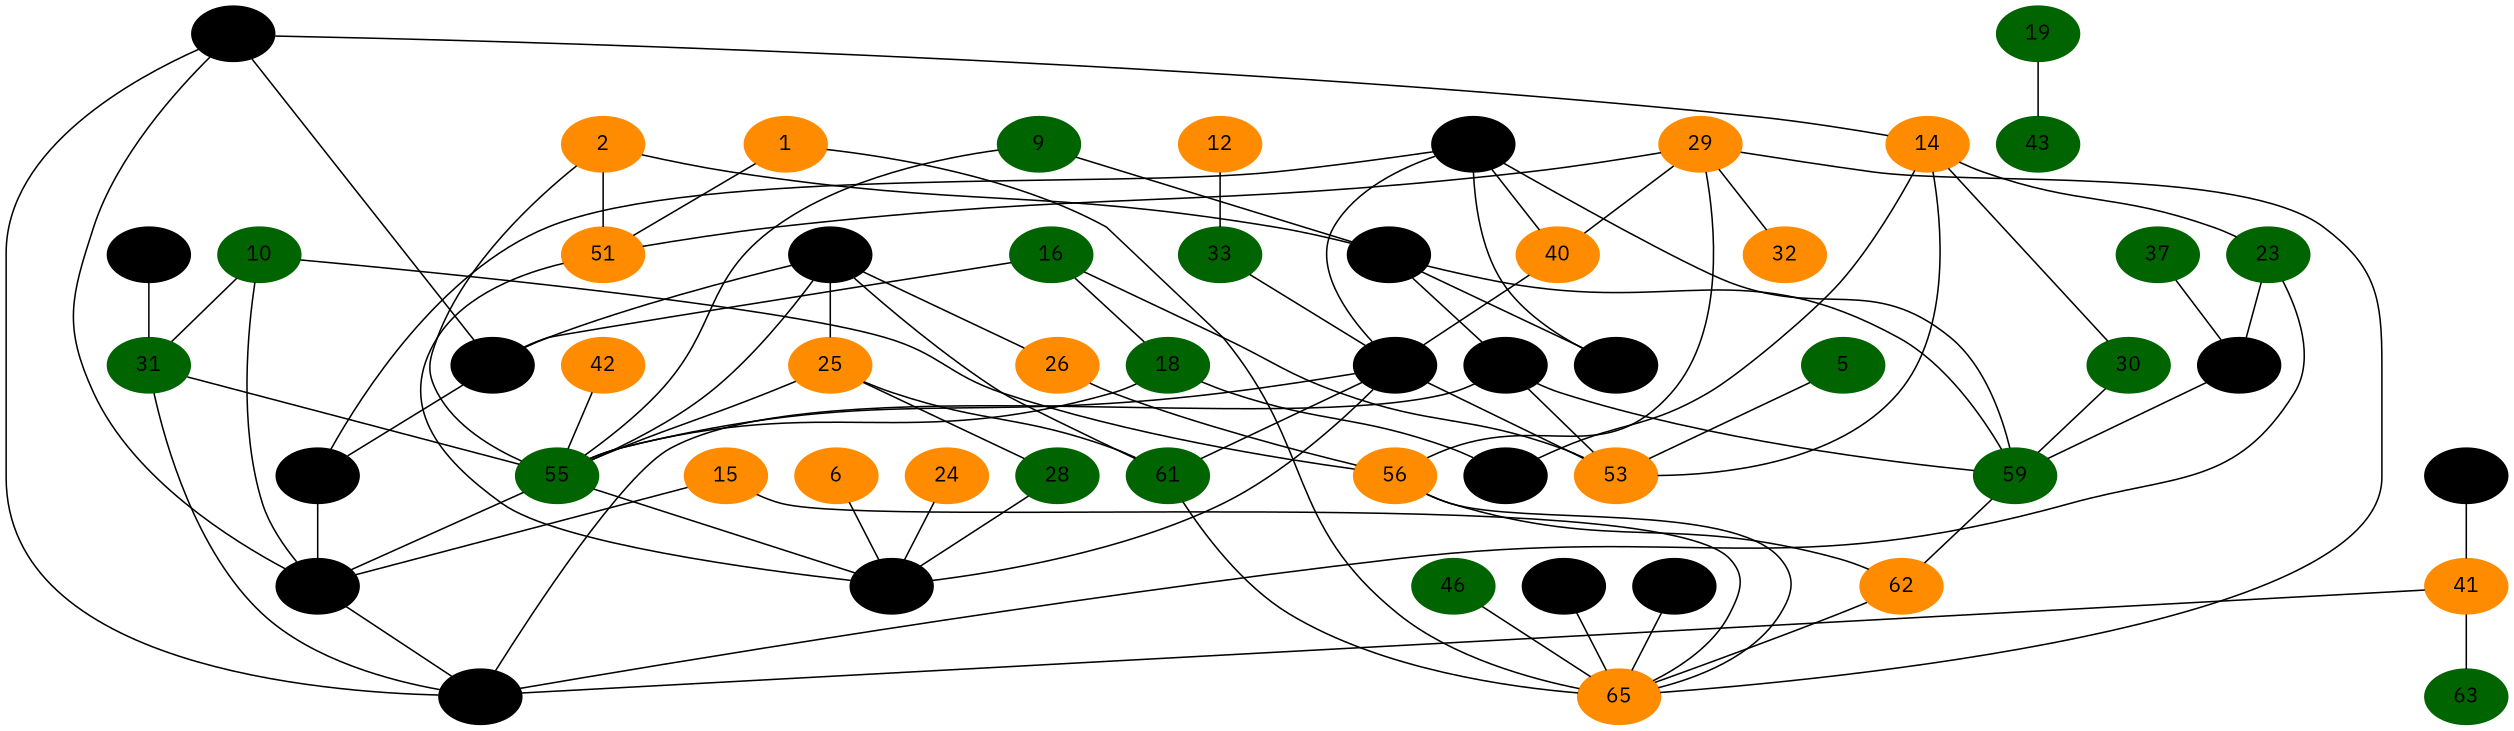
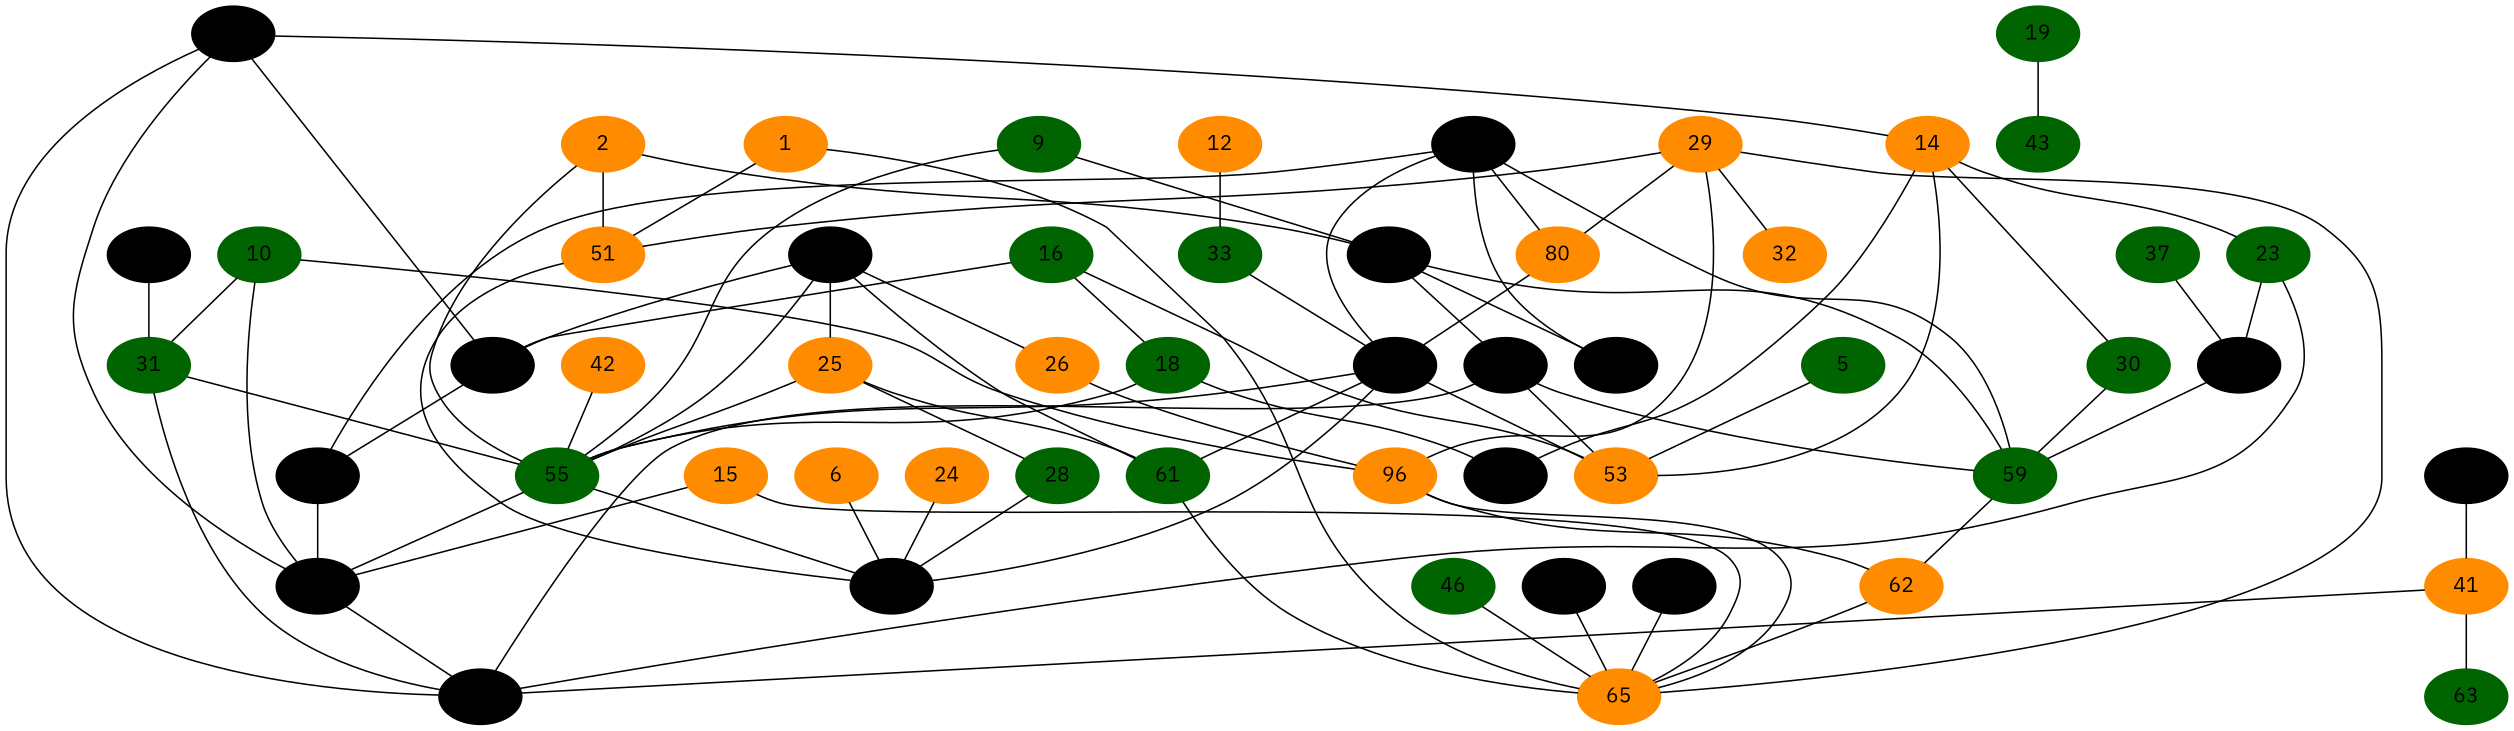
node "40": label "40" -> "80"
node "56": label "56" -> "96"
